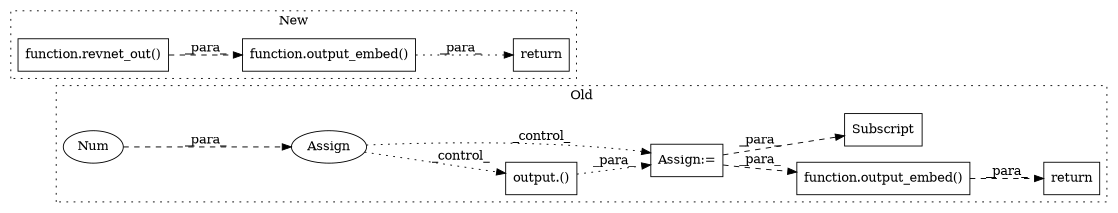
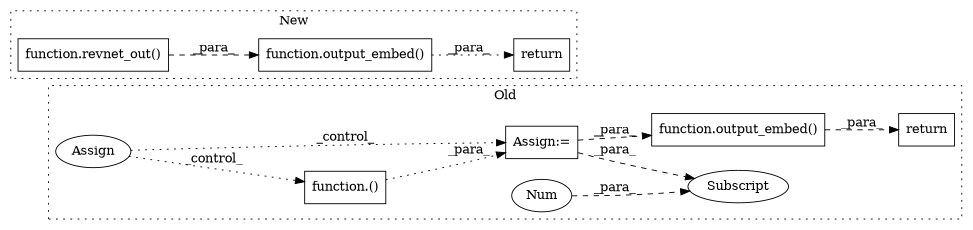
node "Subscript": shape box -> ellipse
edge "Num" -> "Assign": now "Num" -> "Subscript"
node "output.()": label "output.()" -> "function.()"
